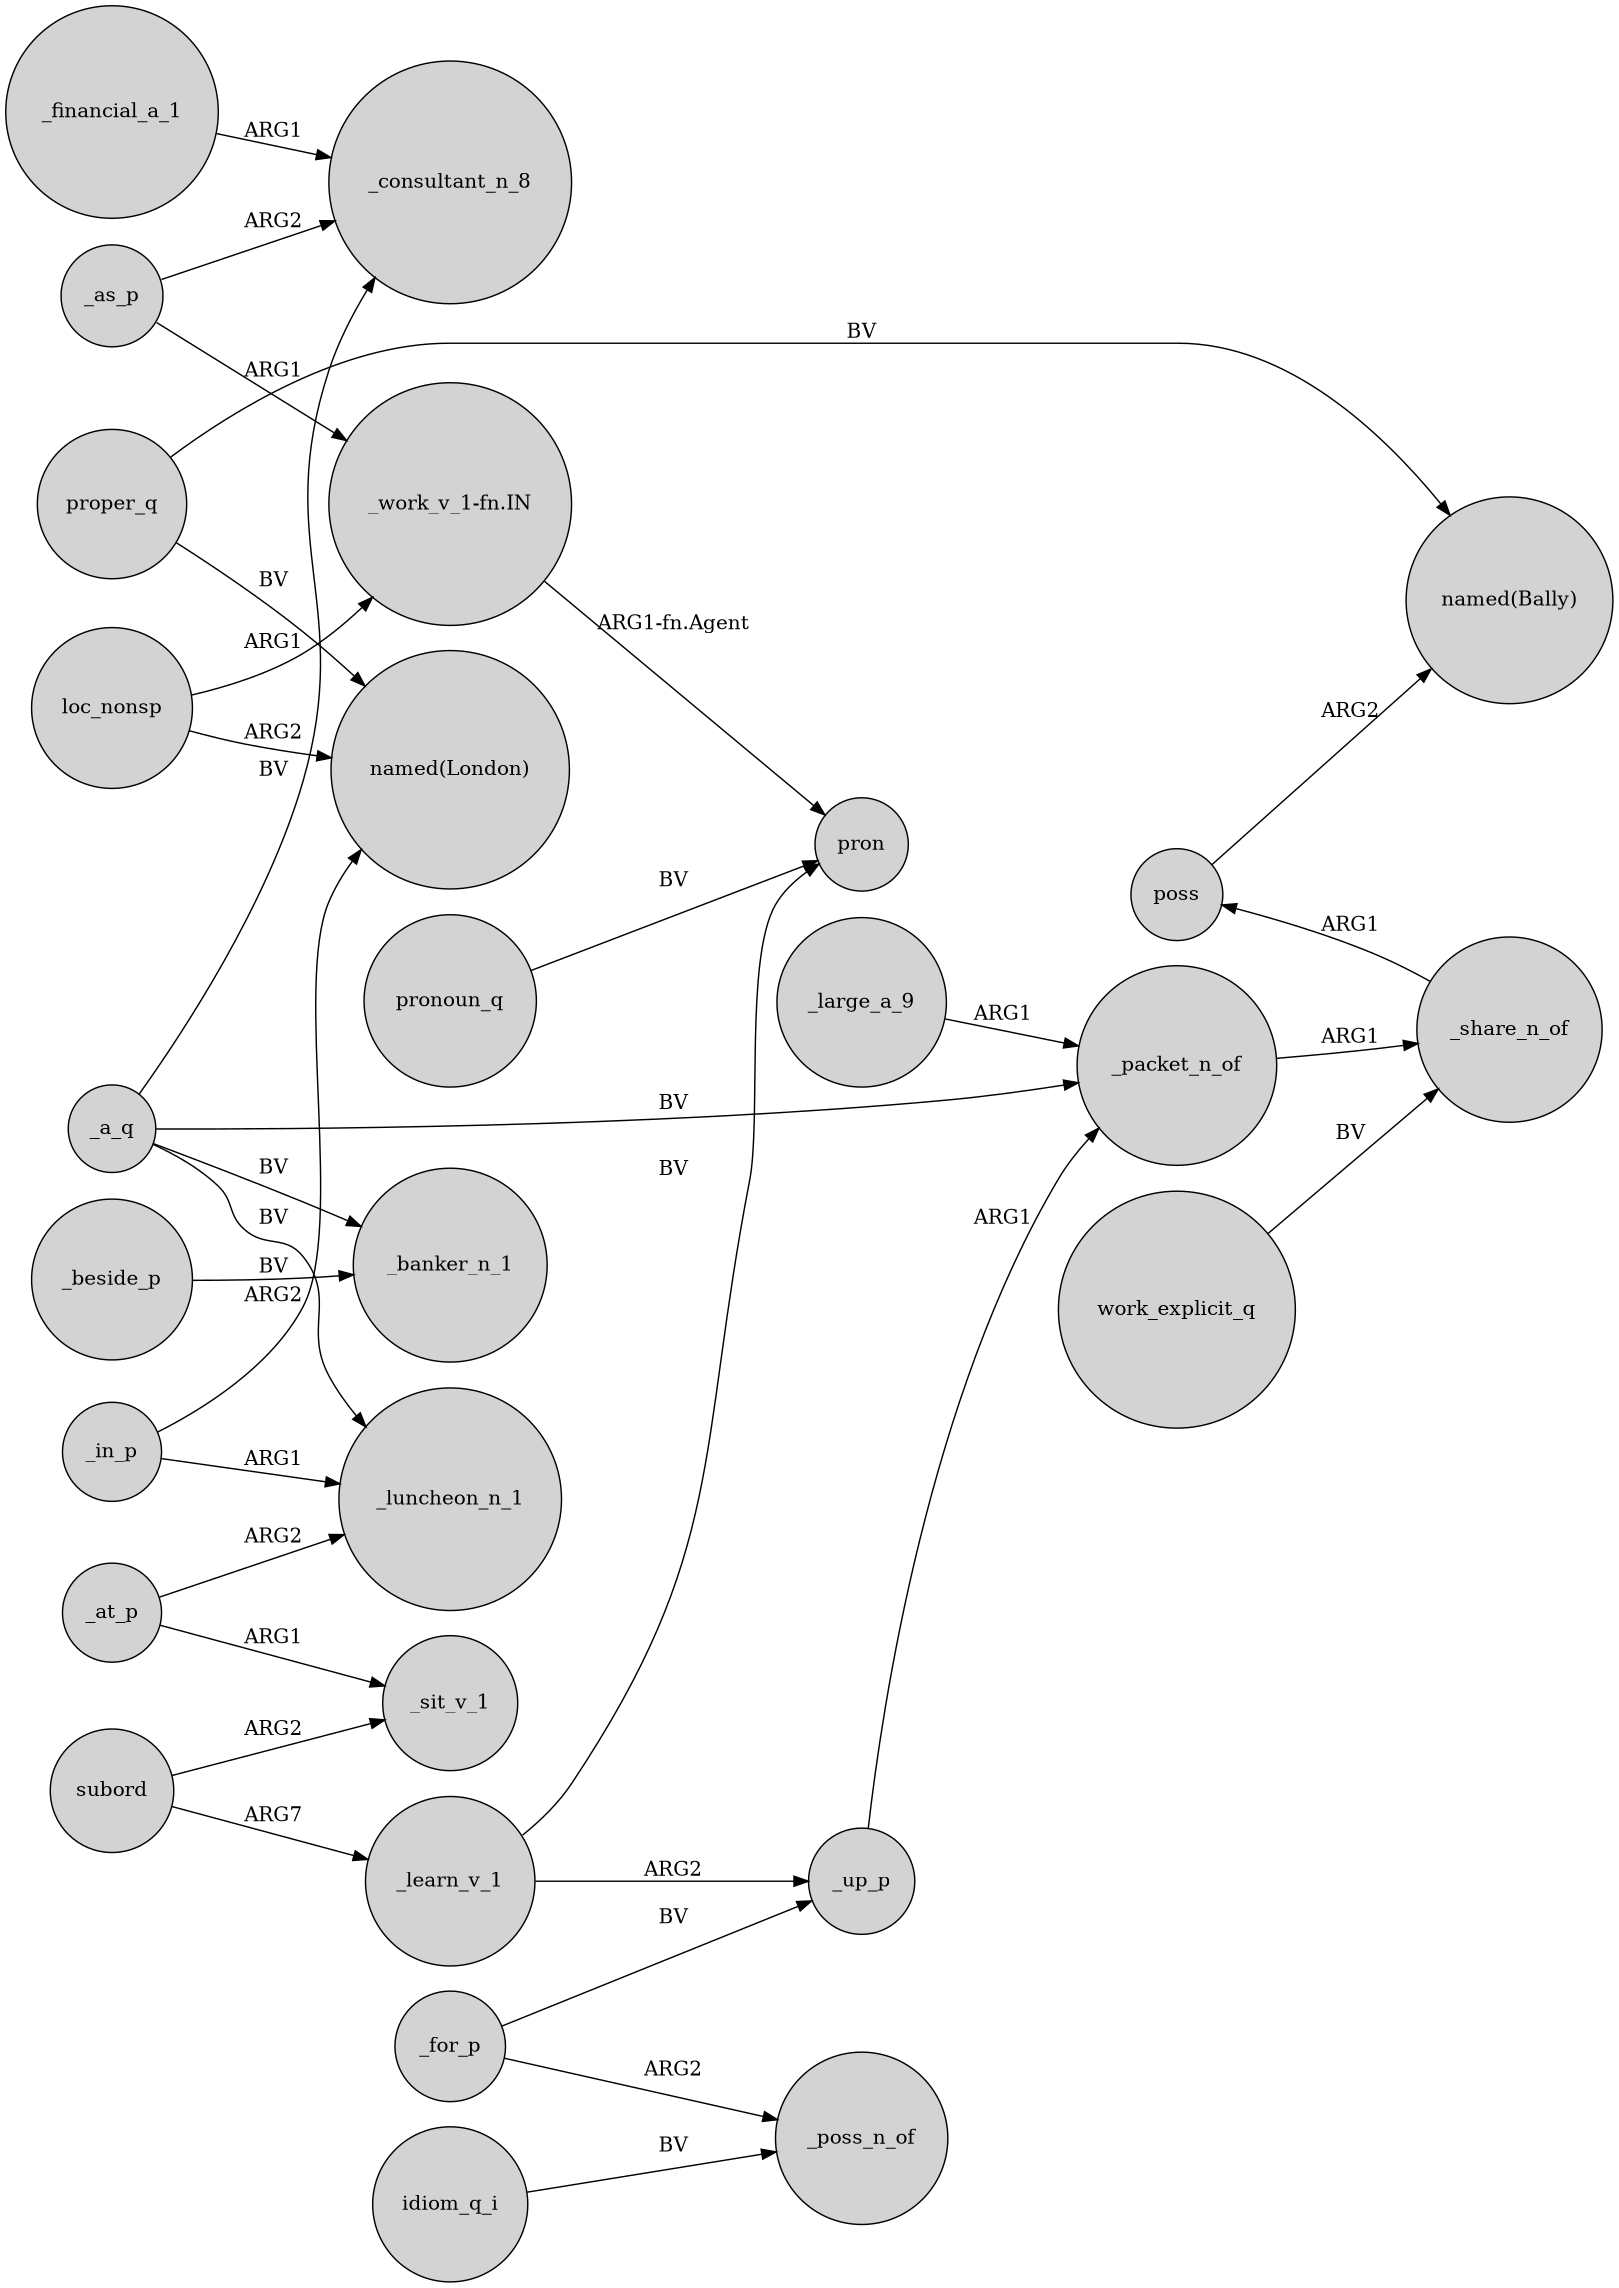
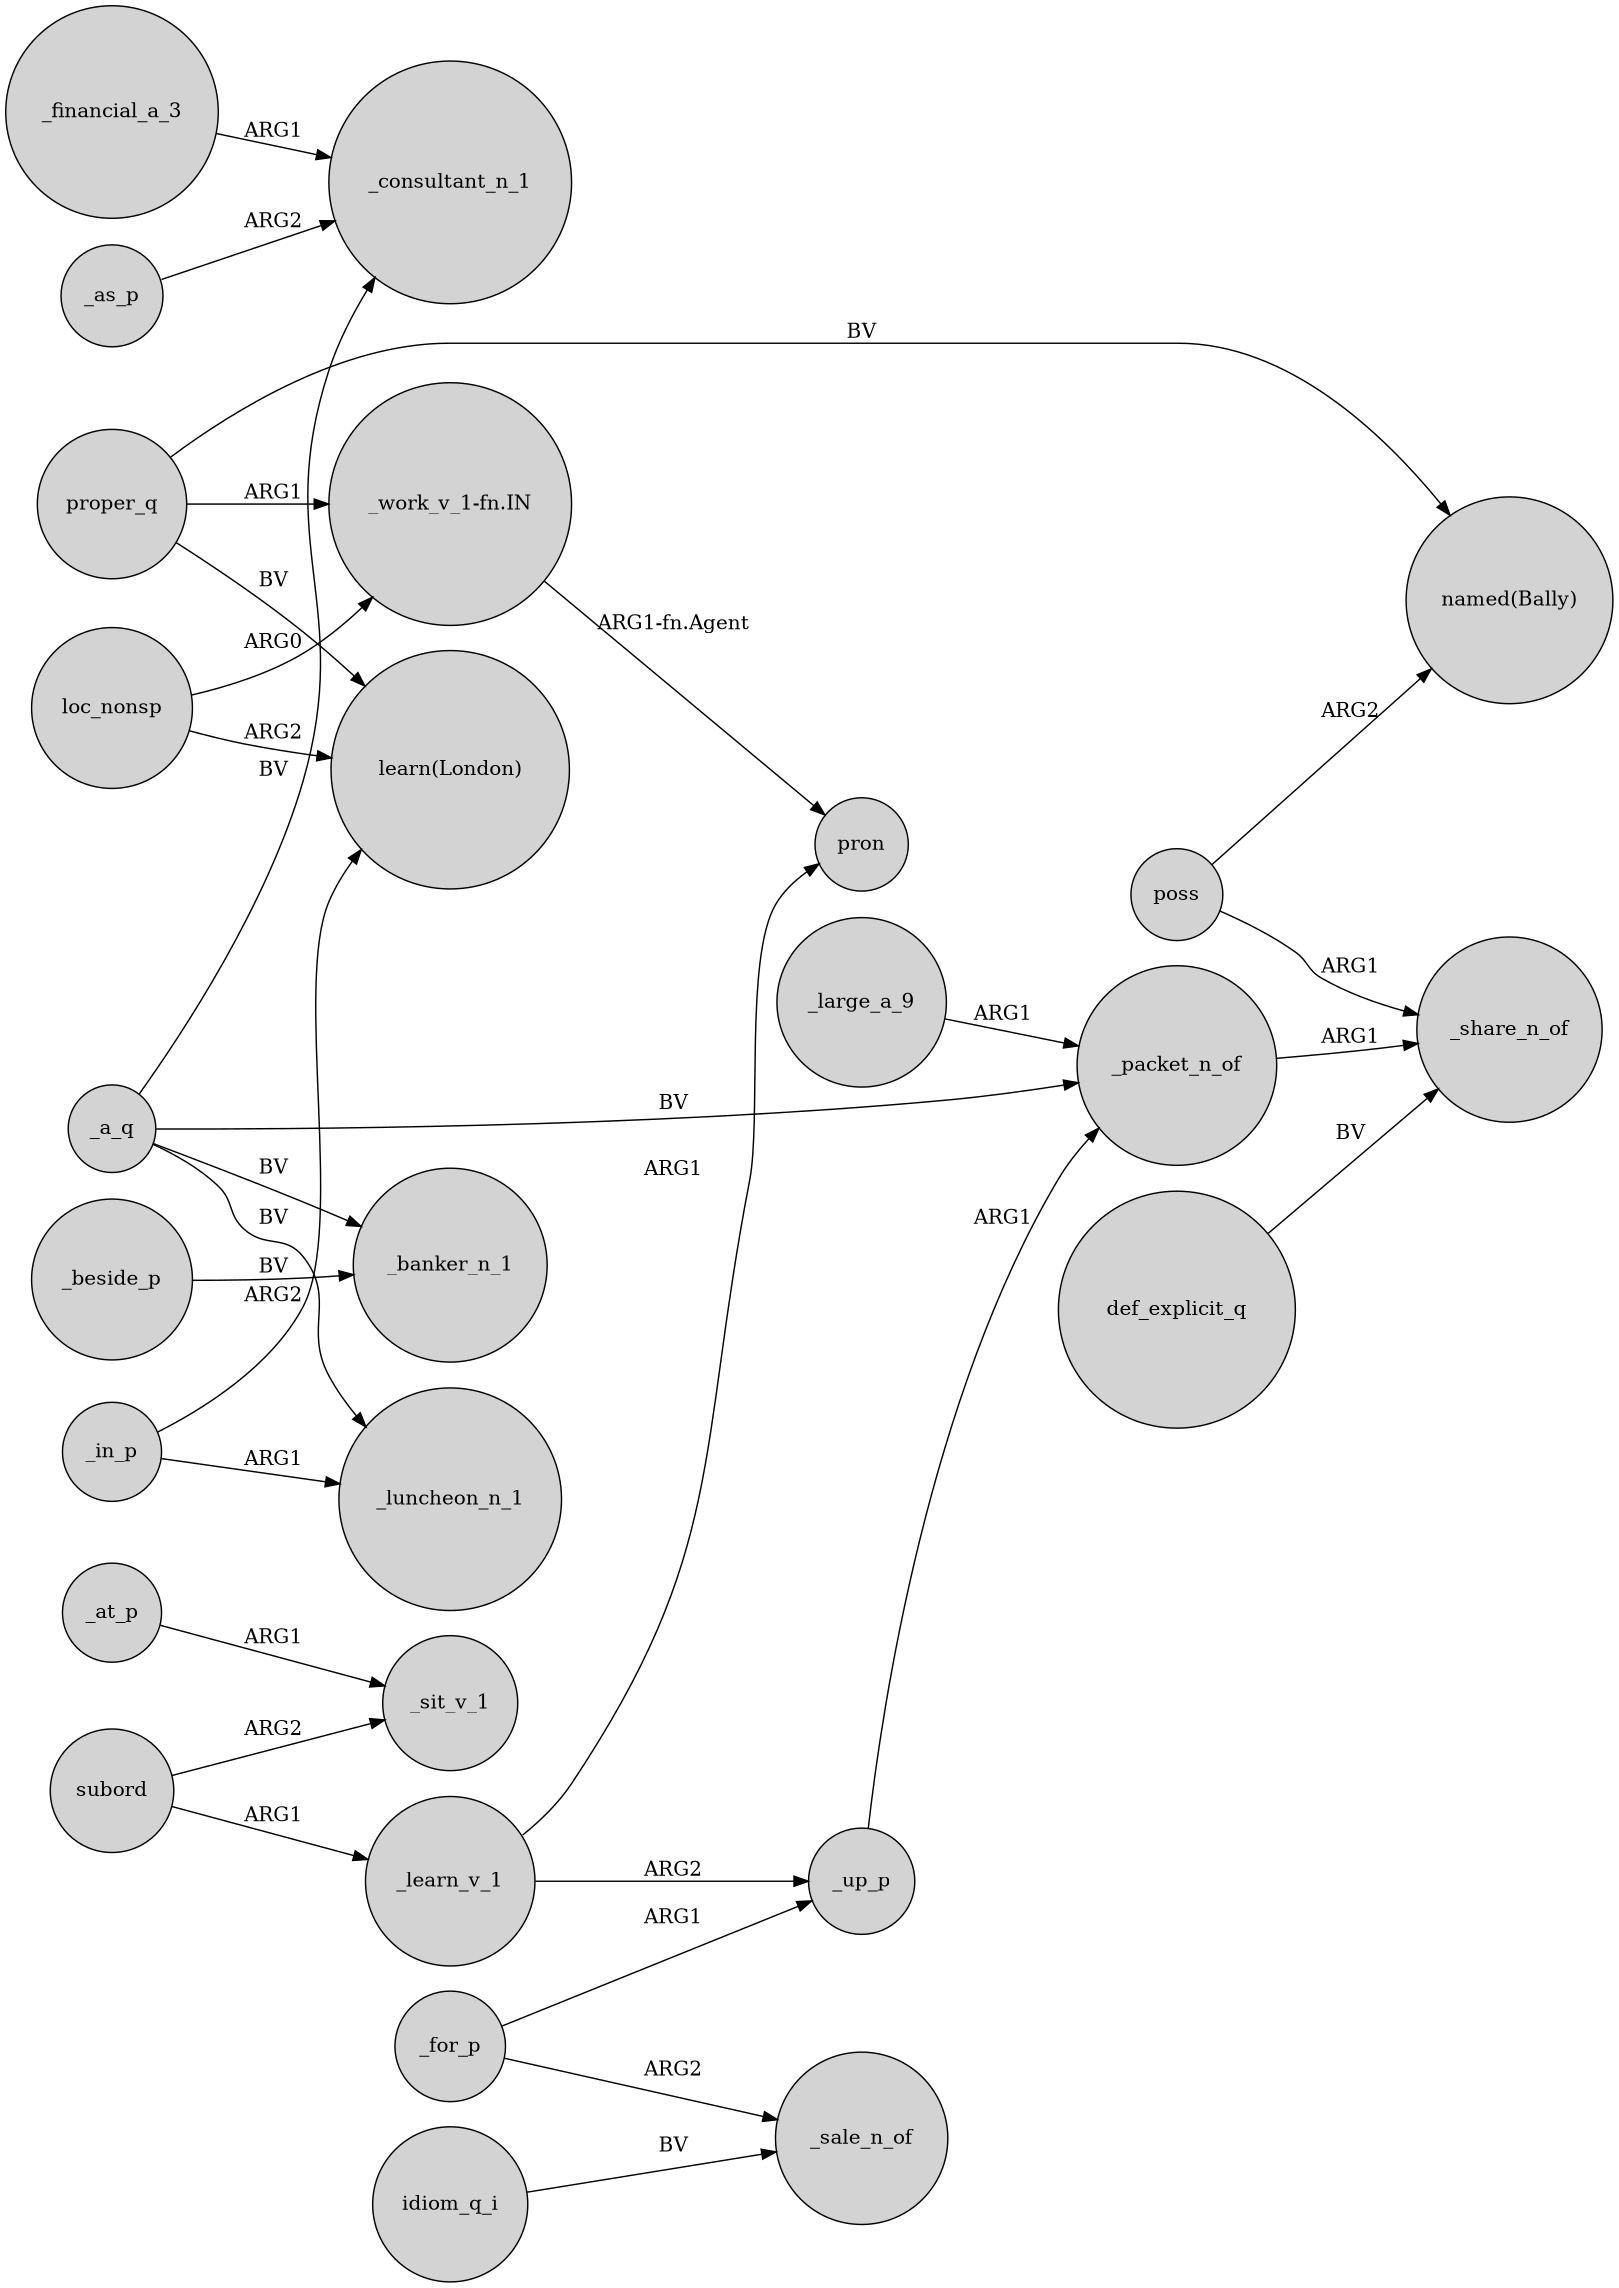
node "_financial_a_1": label "_financial_a_1" -> "_financial_a_3"
node "_consultant_n_8": label "_consultant_n_8" -> "_consultant_n_1"
edge "_as_p" -> "_work_v_1-fn.IN": now "proper_q" -> "_work_v_1-fn.IN"
edge "loc_nonsp" -> "_work_v_1-fn.IN": label "ARG1" -> "ARG0"
node "named(London)": label "named(London)" -> "learn(London)"
edge "_share_n_of" -> "poss": reversed
node "pronoun_q": removed
edge "_learn_v_1" -> "pron": label "BV" -> "ARG1"
node "work_explicit_q": label "work_explicit_q" -> "def_explicit_q"
edge "_at_p" -> "_luncheon_n_1": removed, label "ARG2"
edge "subord" -> "_learn_v_1": label "ARG7" -> "ARG1"
edge "_for_p" -> "_up_p": label "BV" -> "ARG1"
node "_poss_n_of": label "_poss_n_of" -> "_sale_n_of"
